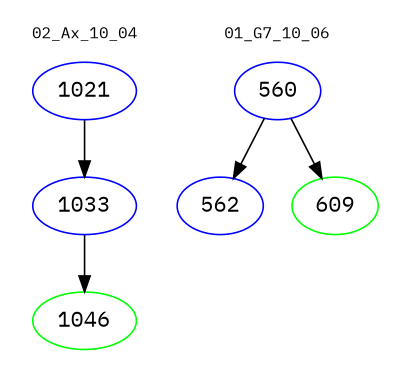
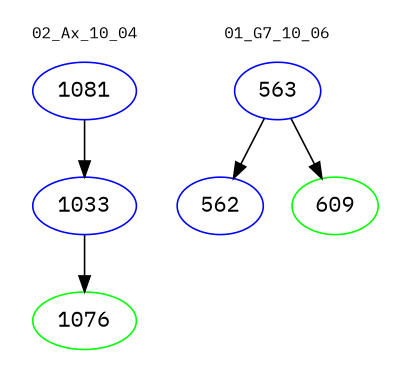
node "1021": label "1021" -> "1081"
node "560": label "560" -> "563"
node "1046": label "1046" -> "1076"
